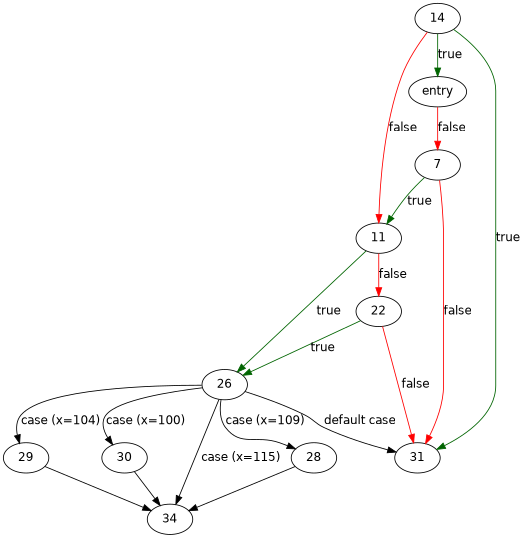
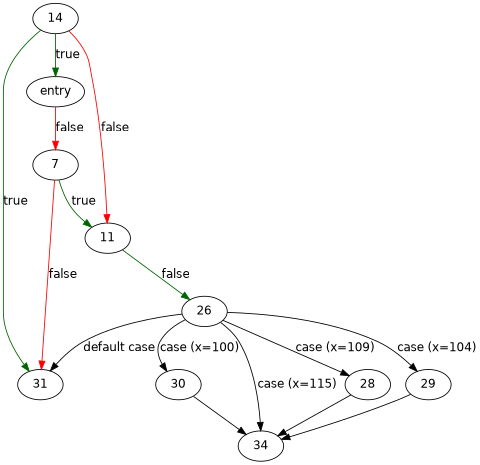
edge "11" -> "26": label "true" -> "false"
node "22": removed
